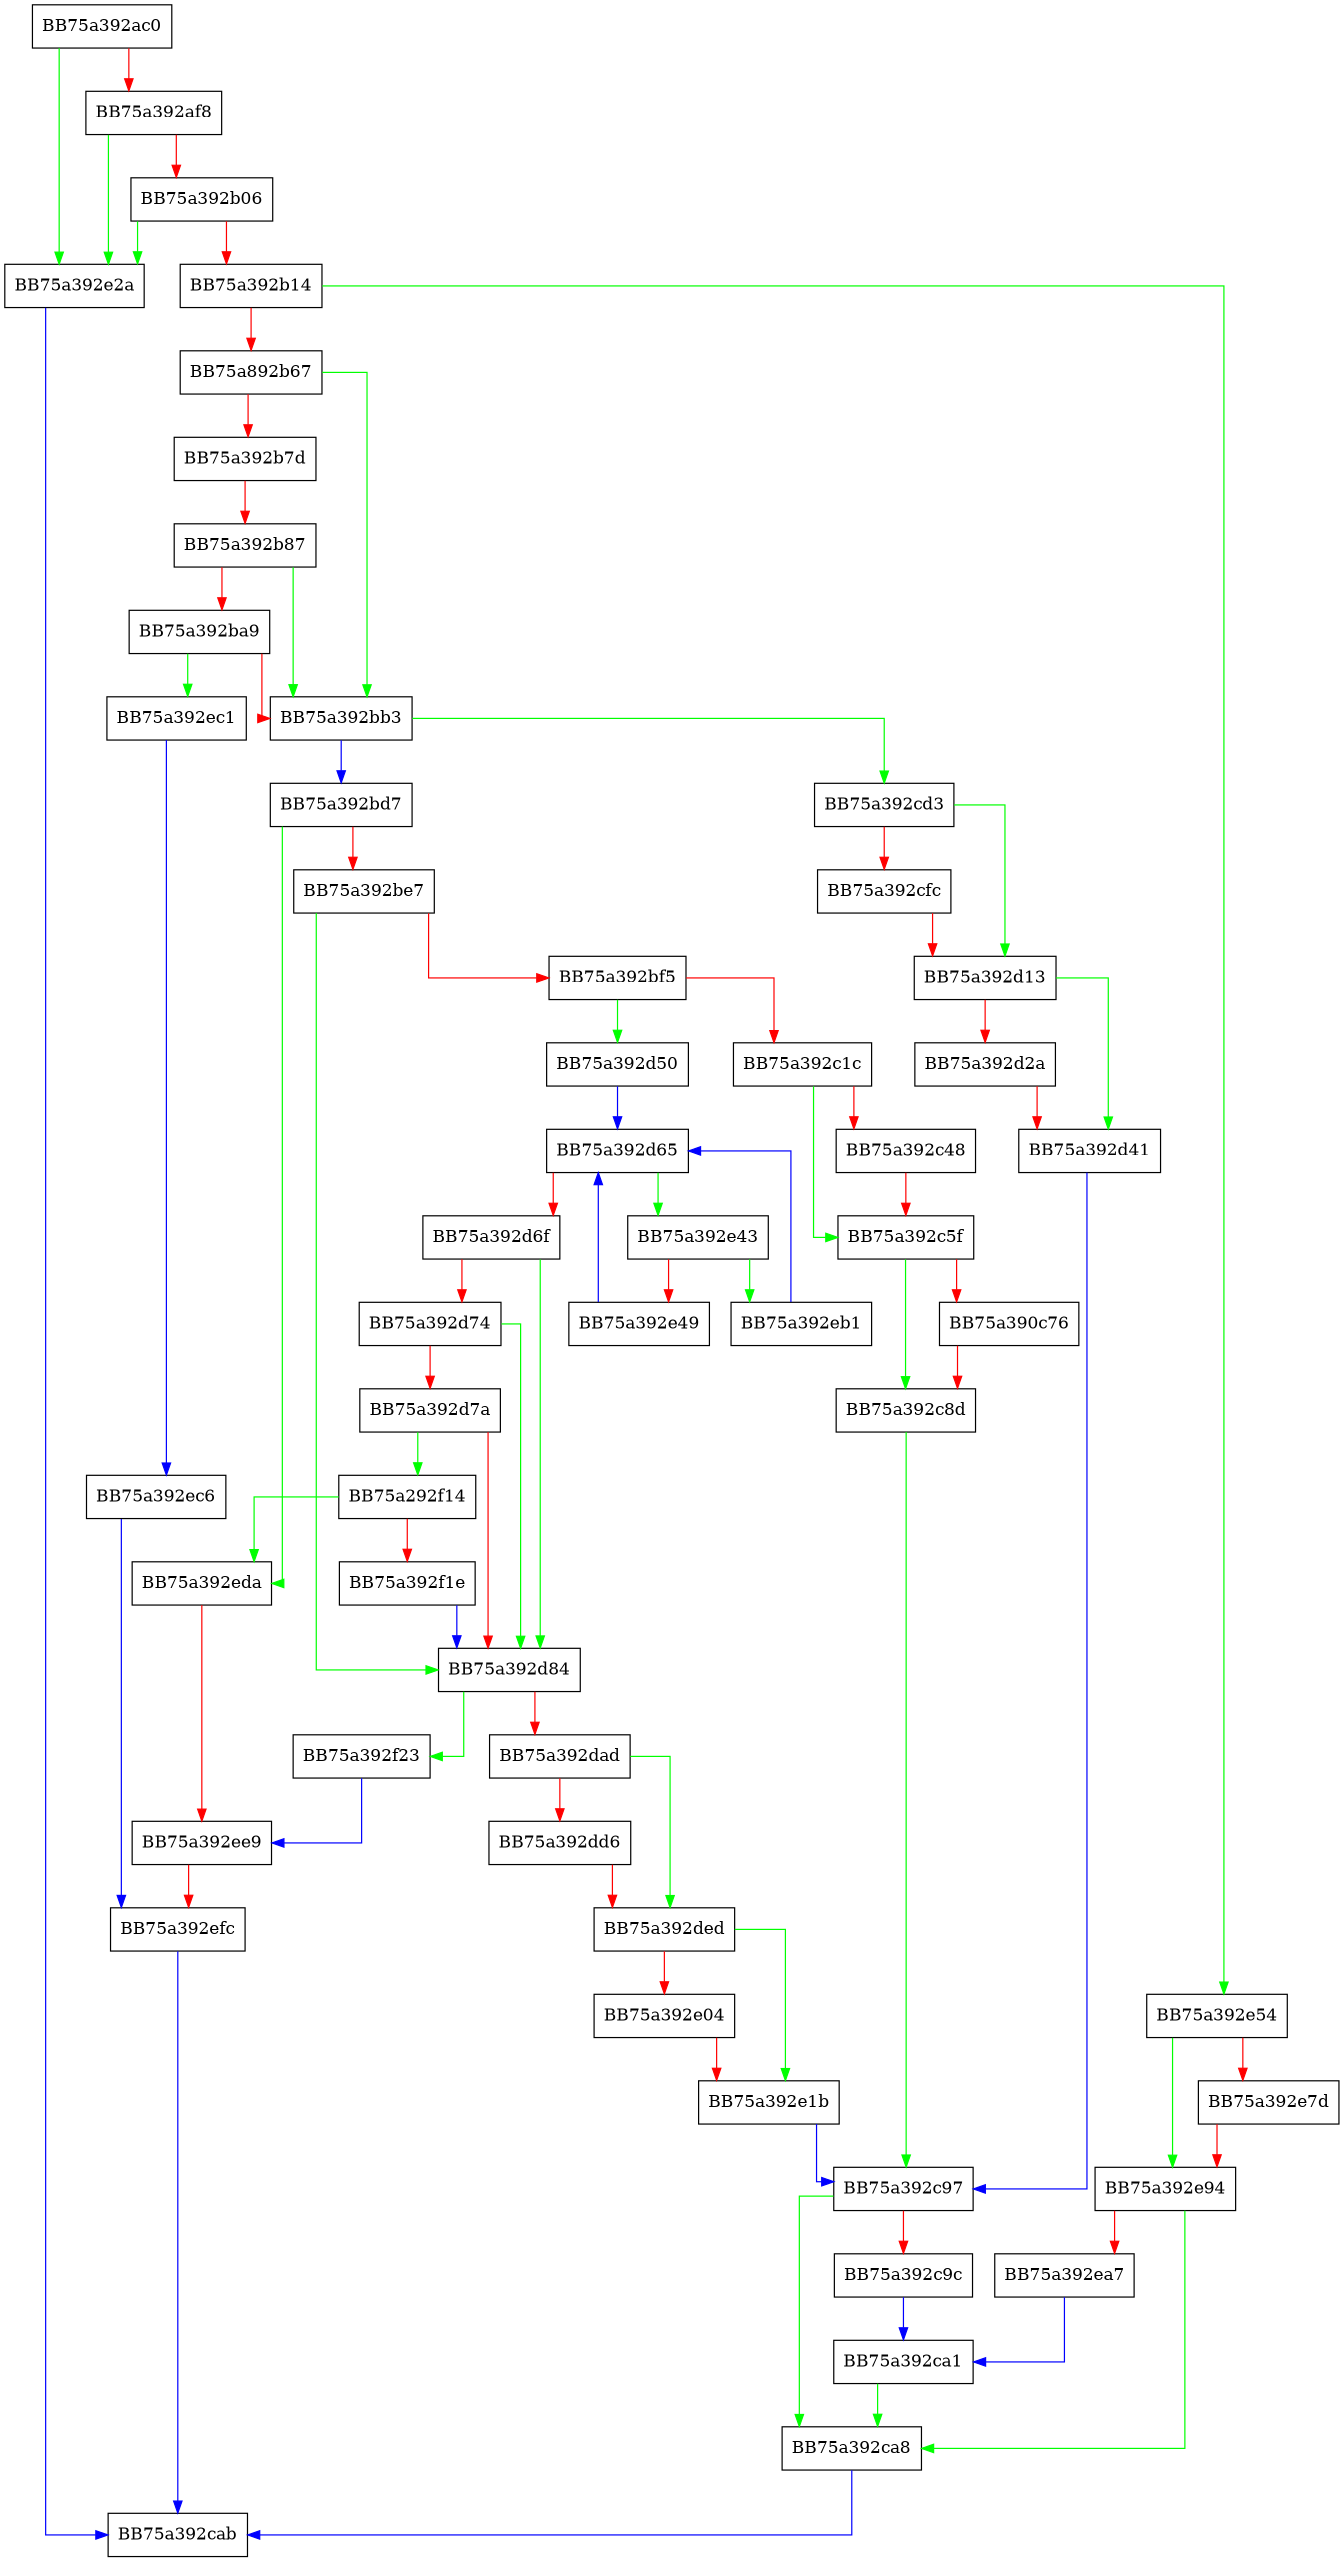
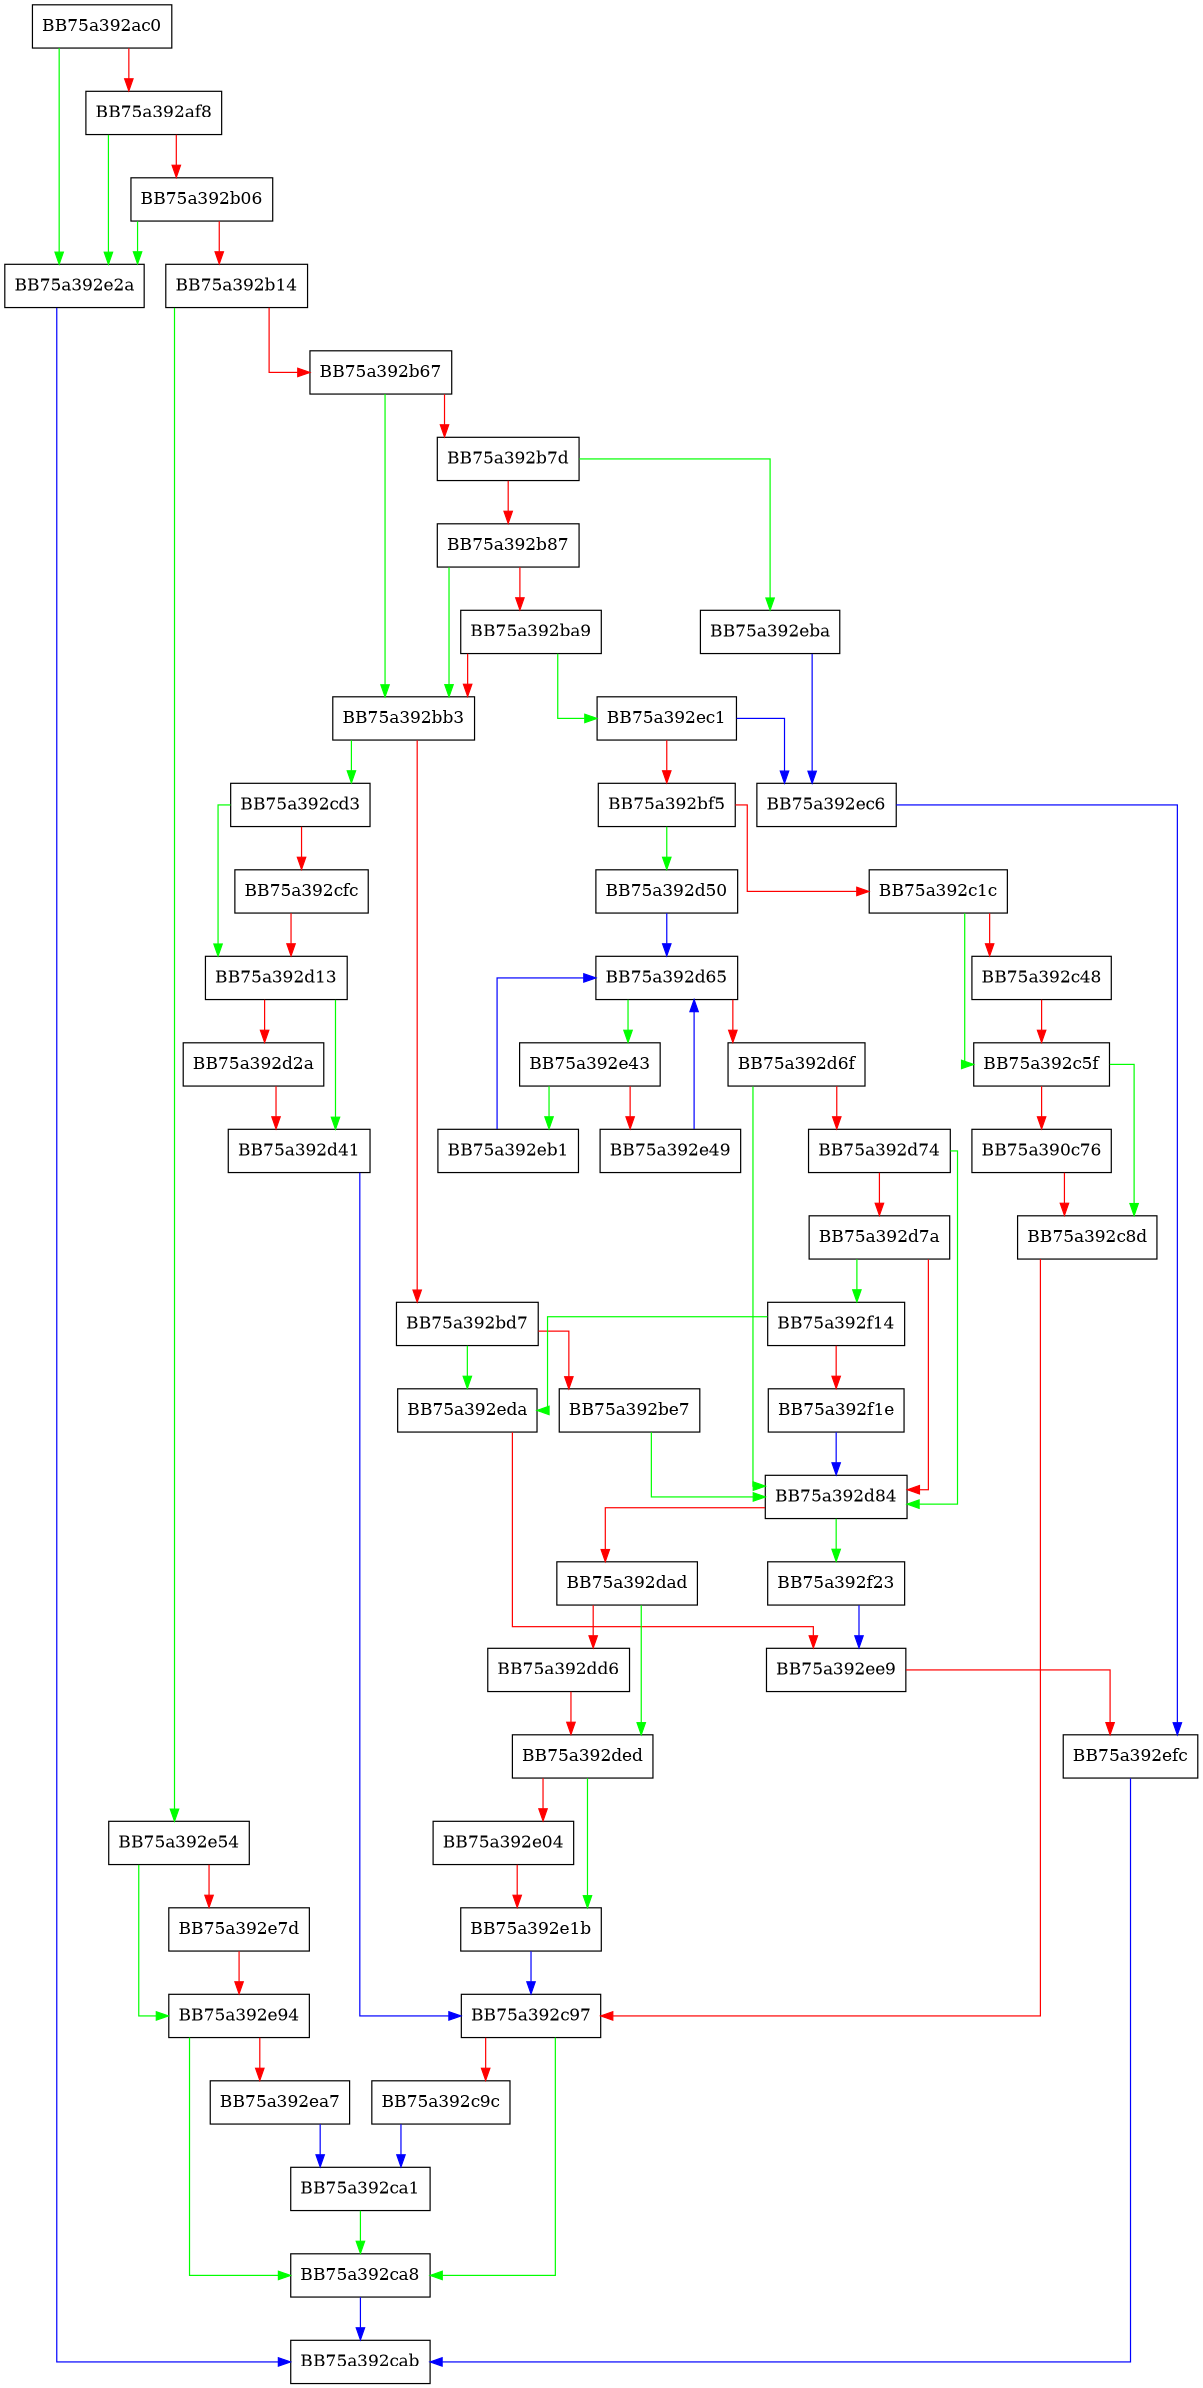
node "BB75a892b67": label "BB75a892b67" -> "BB75a392b67"
node "BB75a392eba": added
edge "BB75a392bb3" -> "BB75a392bd7": color blue -> red
edge "BB75a392be7" -> "BB75a392bf5": now "BB75a392ec1" -> "BB75a392bf5"
node "BB75a292f14": label "BB75a292f14" -> "BB75a392f14"
edge "BB75a392c8d" -> "BB75a392c97": color green -> red
